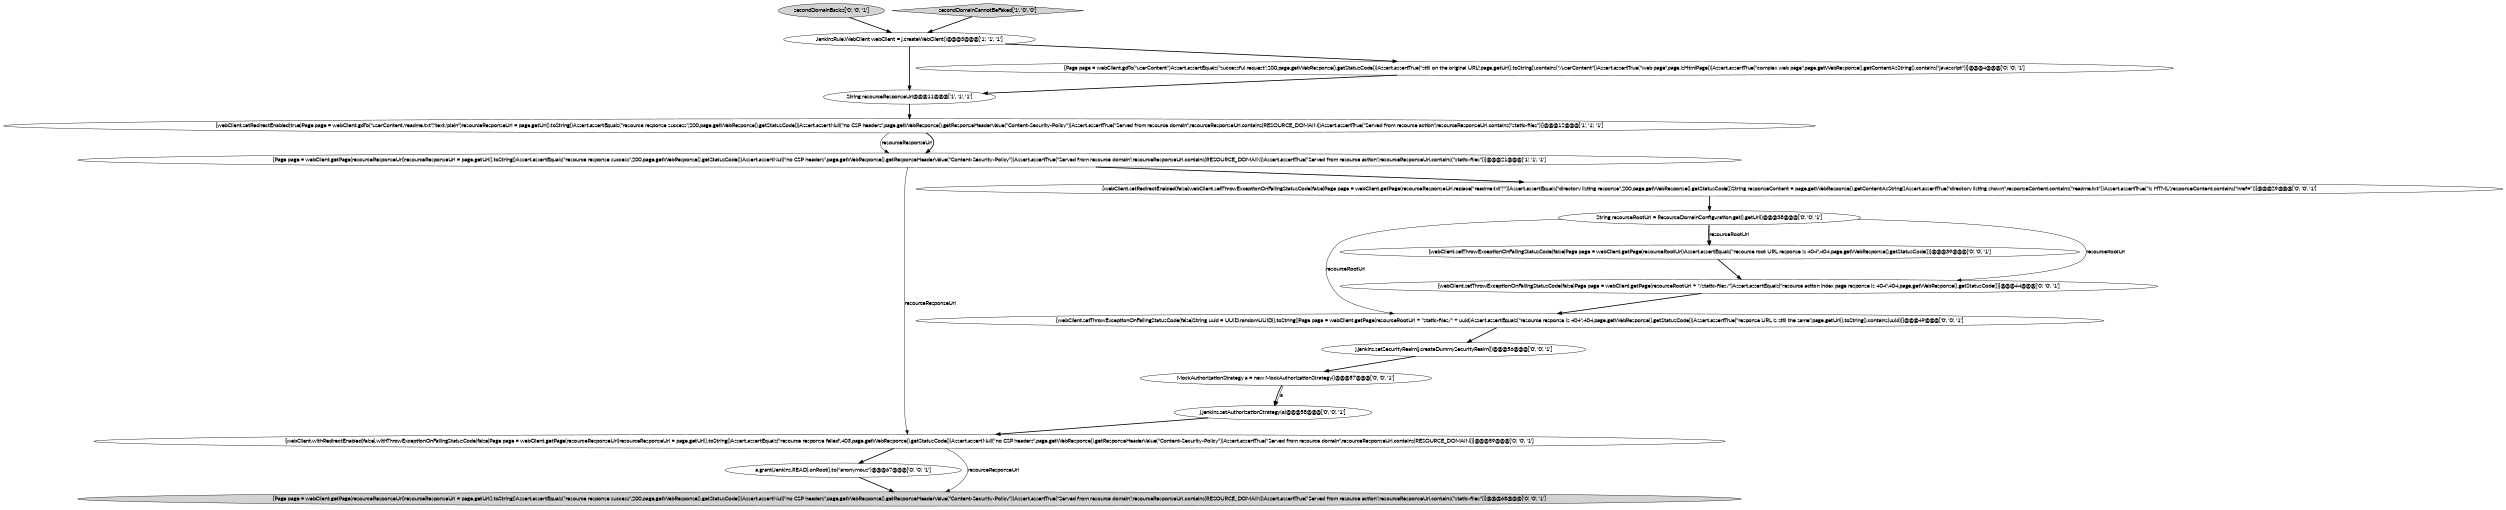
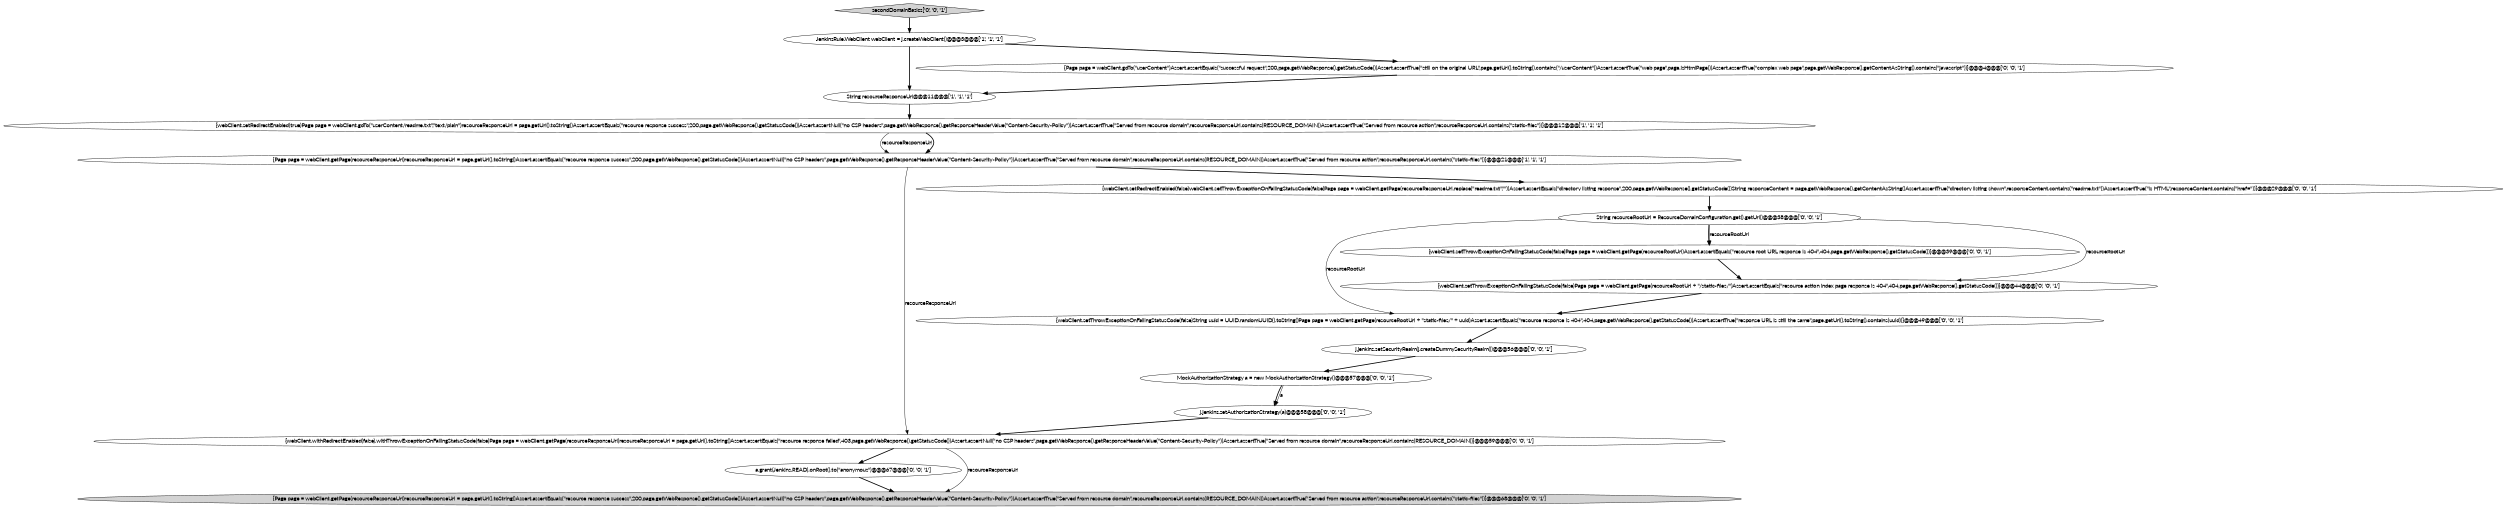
node "secondDomainBasics['0', '0', '1']": shape ellipse -> diamond
node "secondDomainCannotBeFaked['1', '0', '0']": removed
